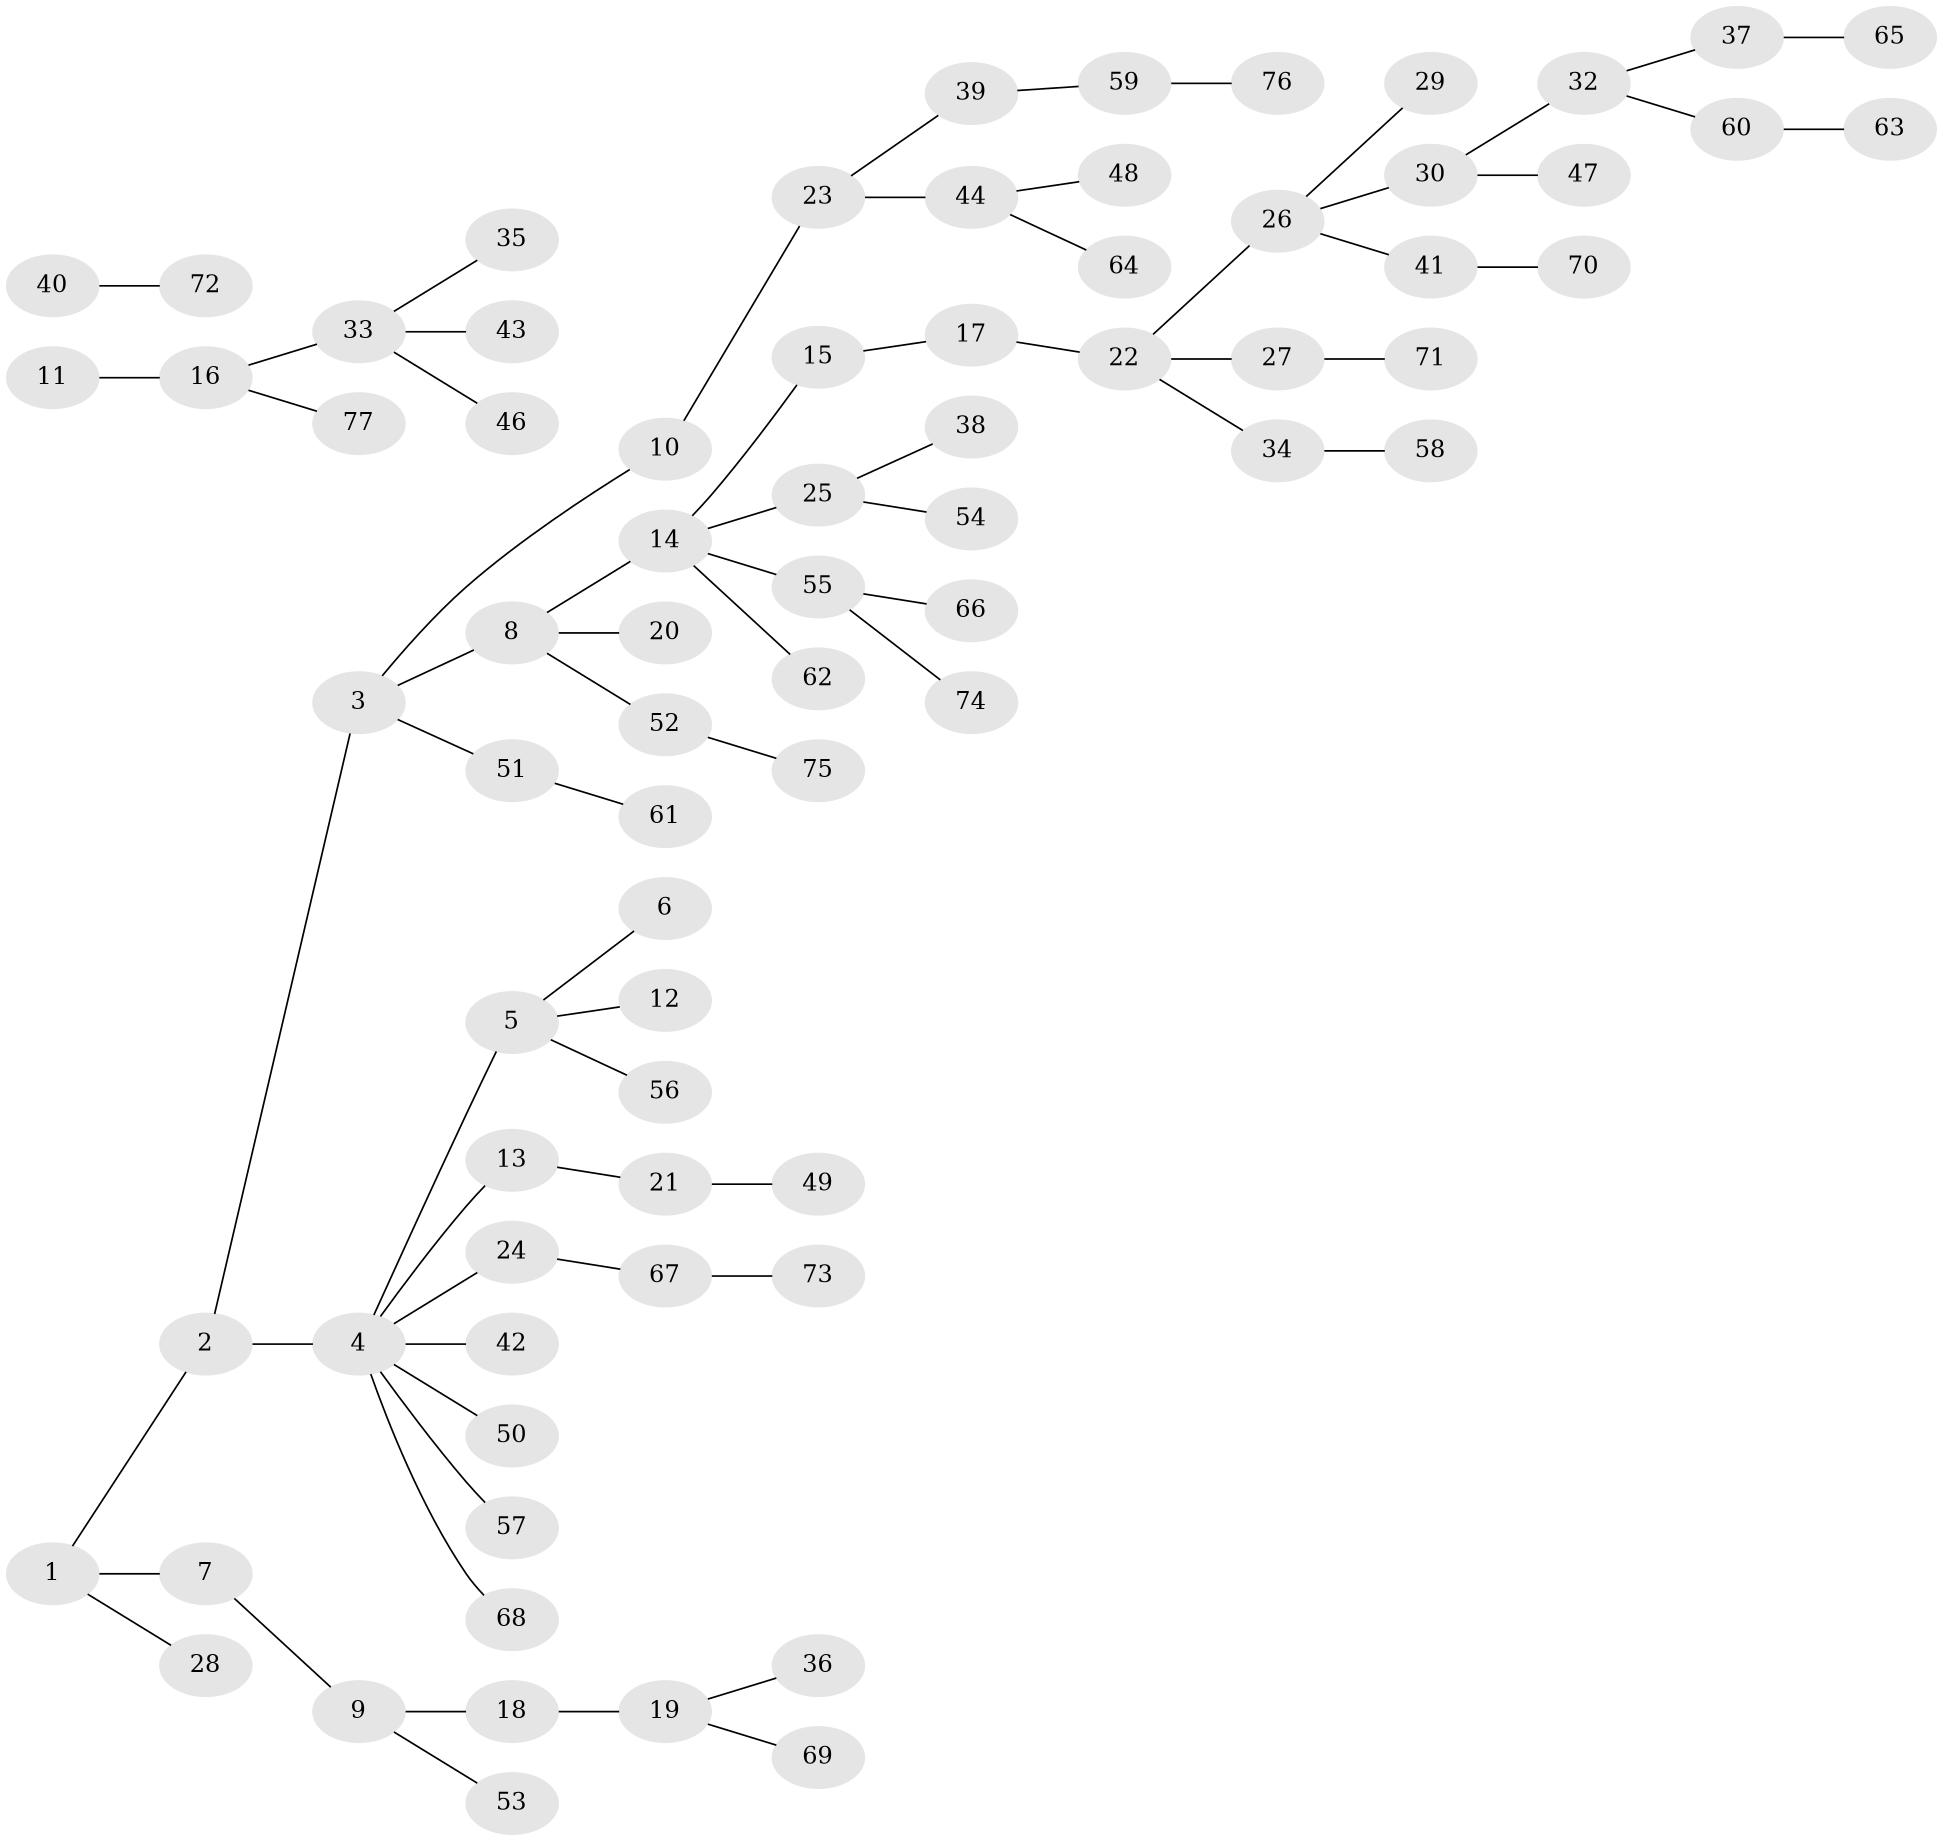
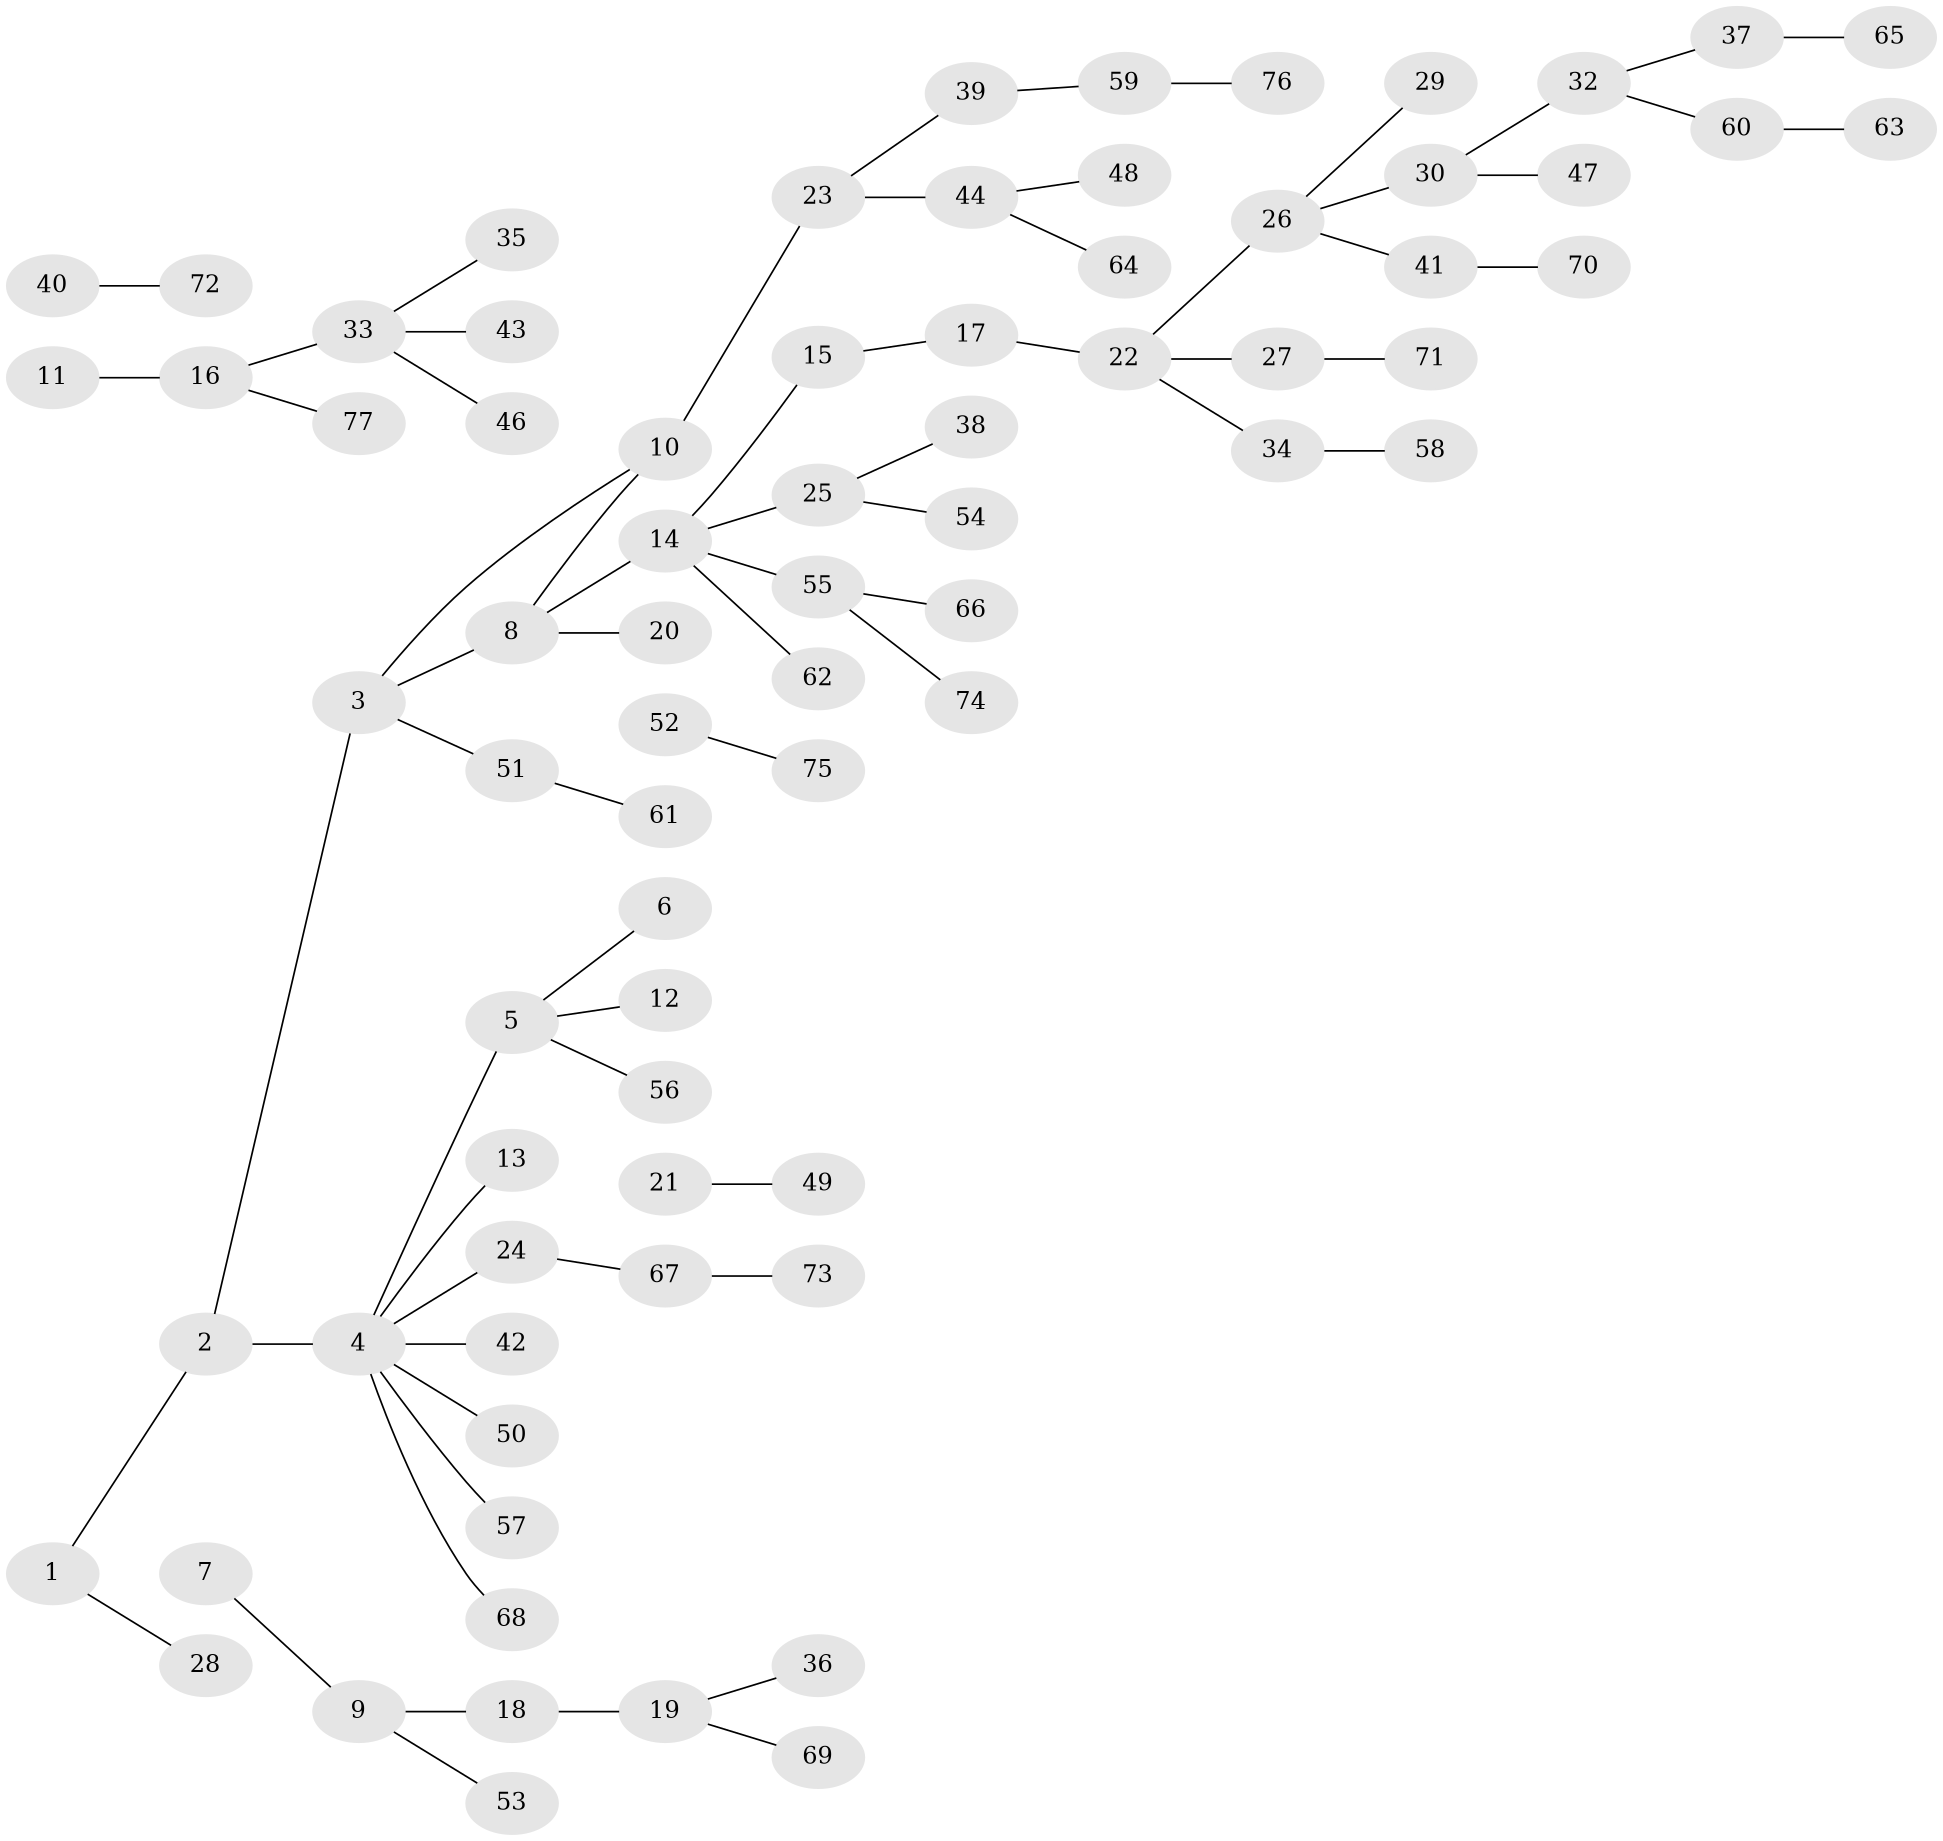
edge "8" -- "52": now "8" -- "10"
edge "13" -- "21": removed
edge "1" -- "7": removed
